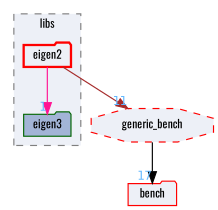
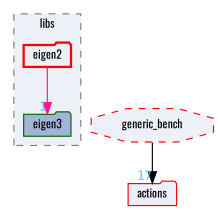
edge "eigen2" -> "generic_bench": removed
node "bench": label "bench" -> "actions"
